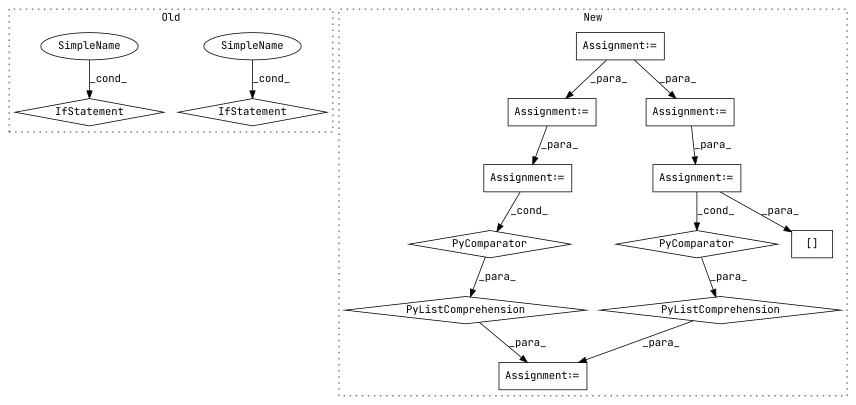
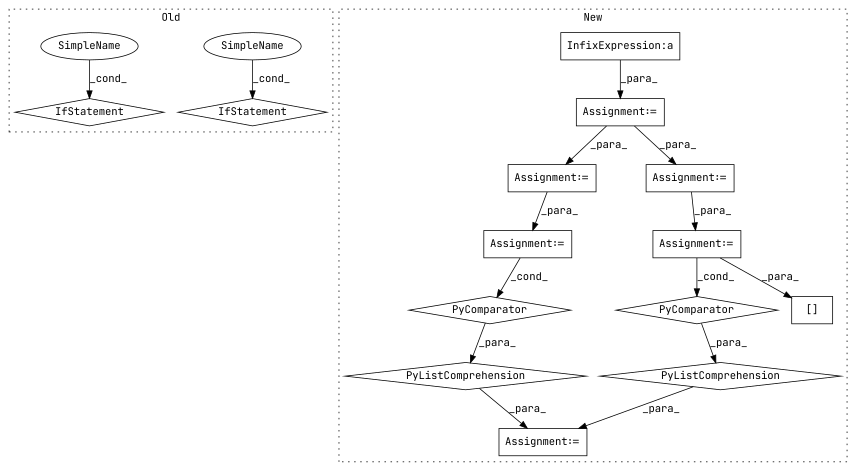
node "InfixExpression:a": added
